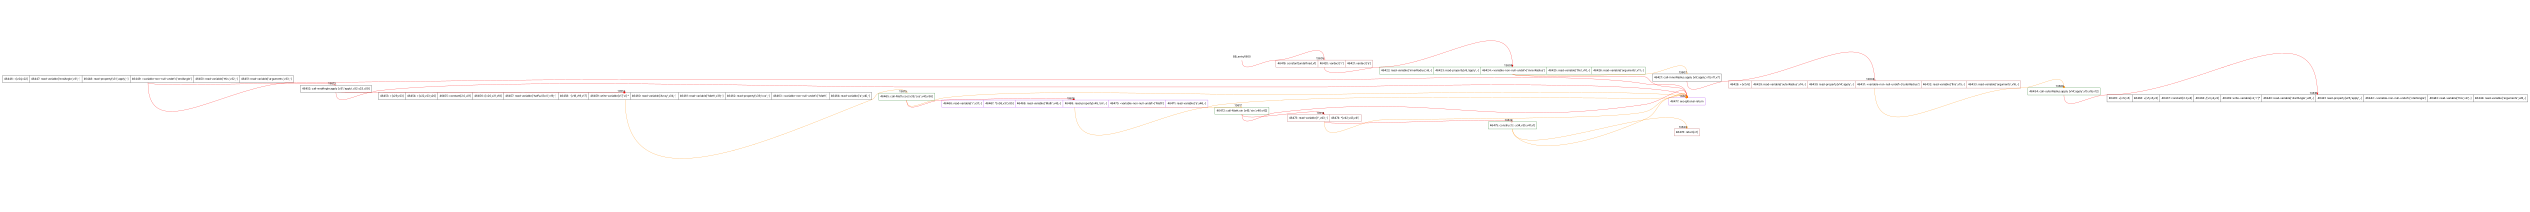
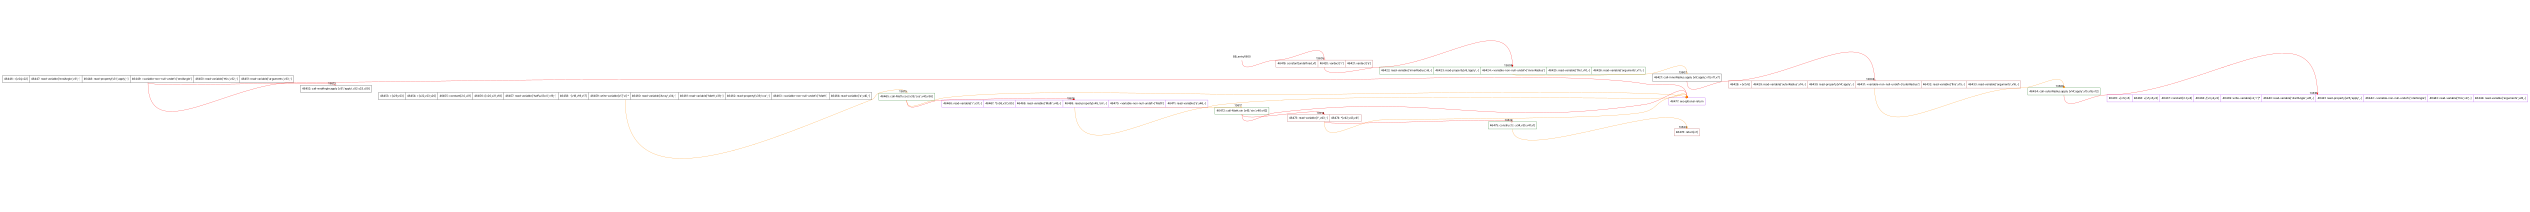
edge "46422: read-variable['innerRadius',v9,-]" -> "46477: exceptional-return": removed
edge "46452: call-endAngle.apply [v31,'apply',v32,v33,v29]" -> "46477: exceptional-return": removed
edge "46452: call-endAngle.apply [v31,'apply',v32,v33,v29]" -> "46453: +[v29,v23]": removed
node "46435: +[v12,v6]": color black -> purple
edge "46475: construct [-,v34,v35,v41,v1]" -> "46477: exceptional-return": removed
